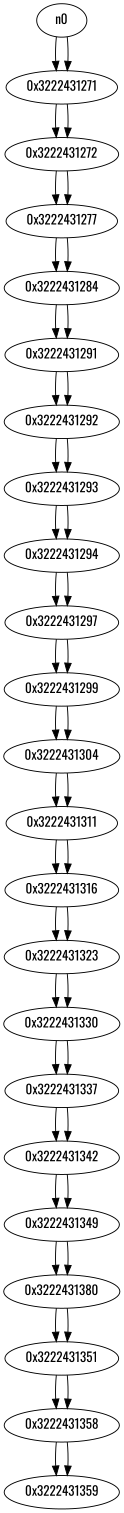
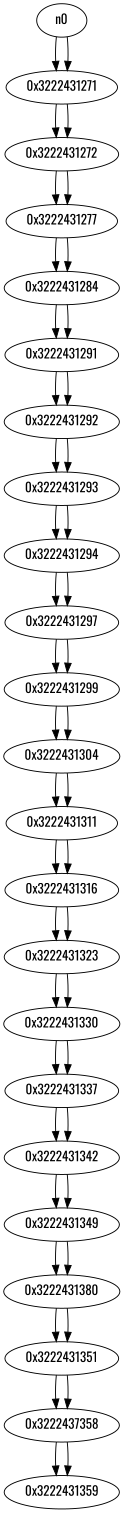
node "0x3222431358": label "0x3222431358" -> "0x3222437358"
